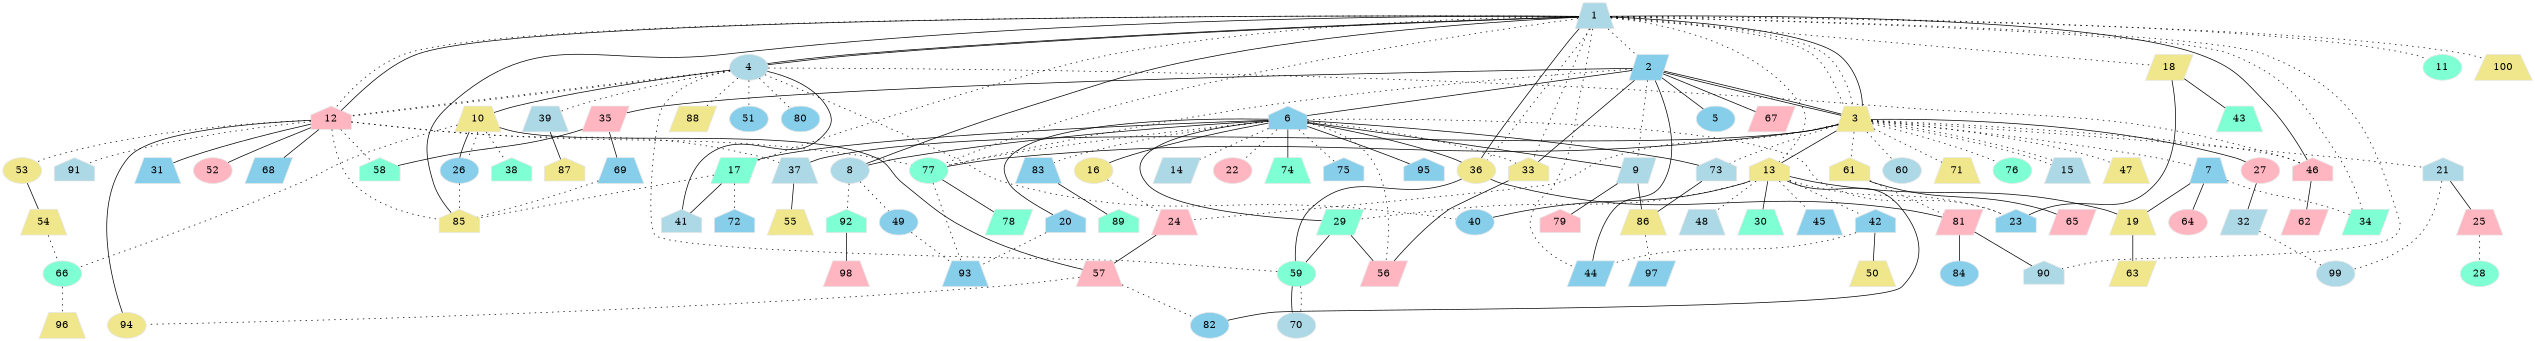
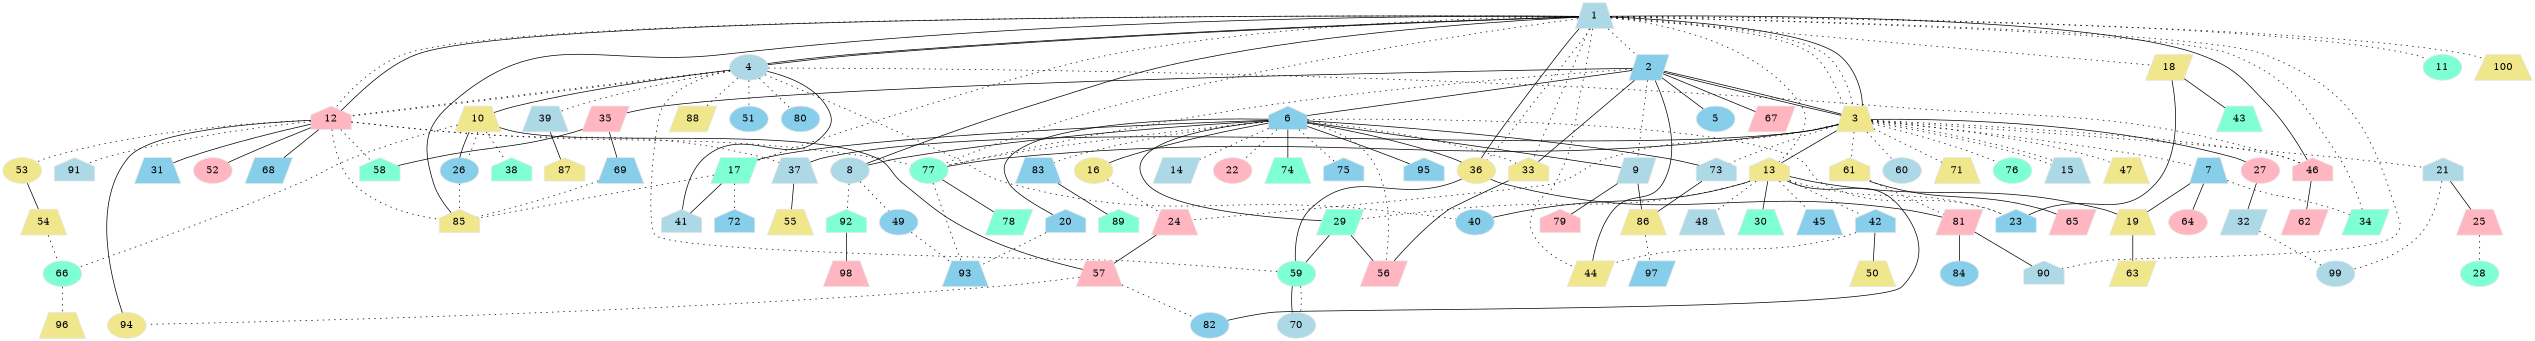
node "44": fillcolor skyblue -> khaki
